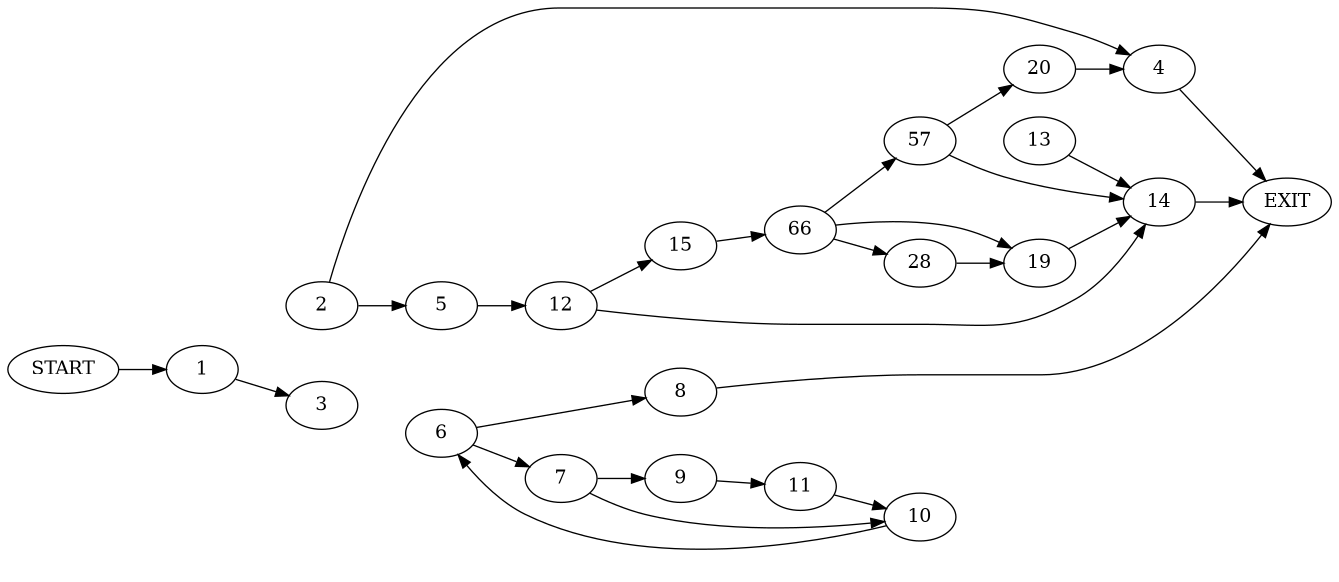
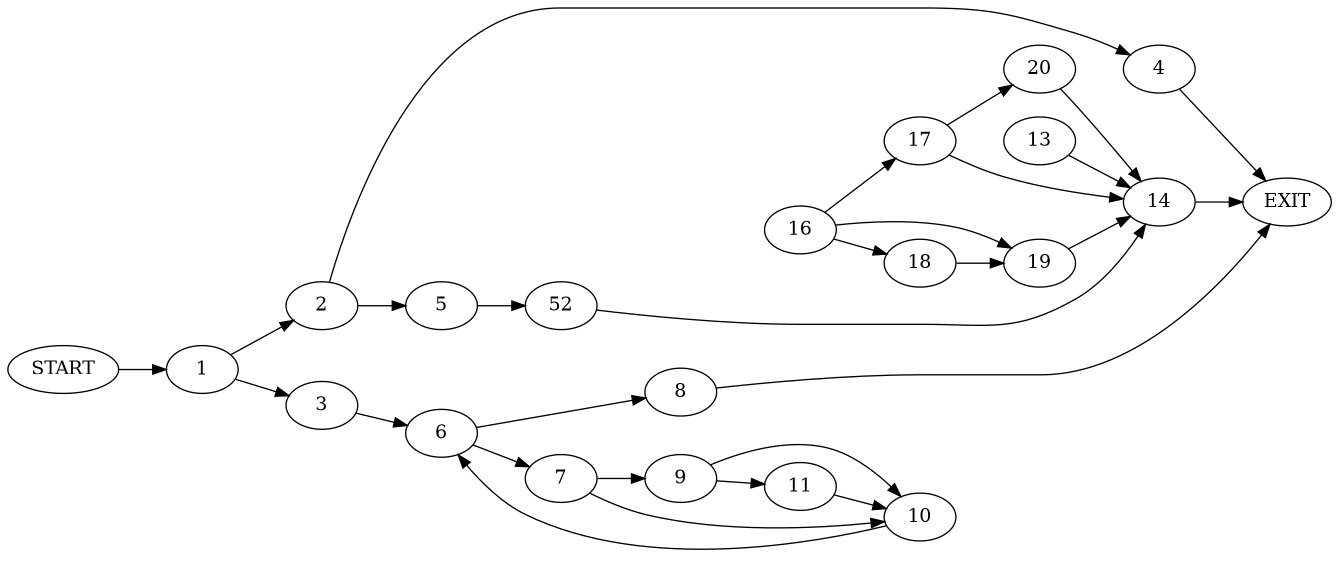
edge "20" -> "4": now "20" -> "14"
node "57": label "57" -> "17"
node "66": label "66" -> "16"
node "15": removed
node "28": label "28" -> "18"
node "12": label "12" -> "52"
edge "1" -> "2": added
edge "3" -> "6": added
edge "9" -> "10": added
